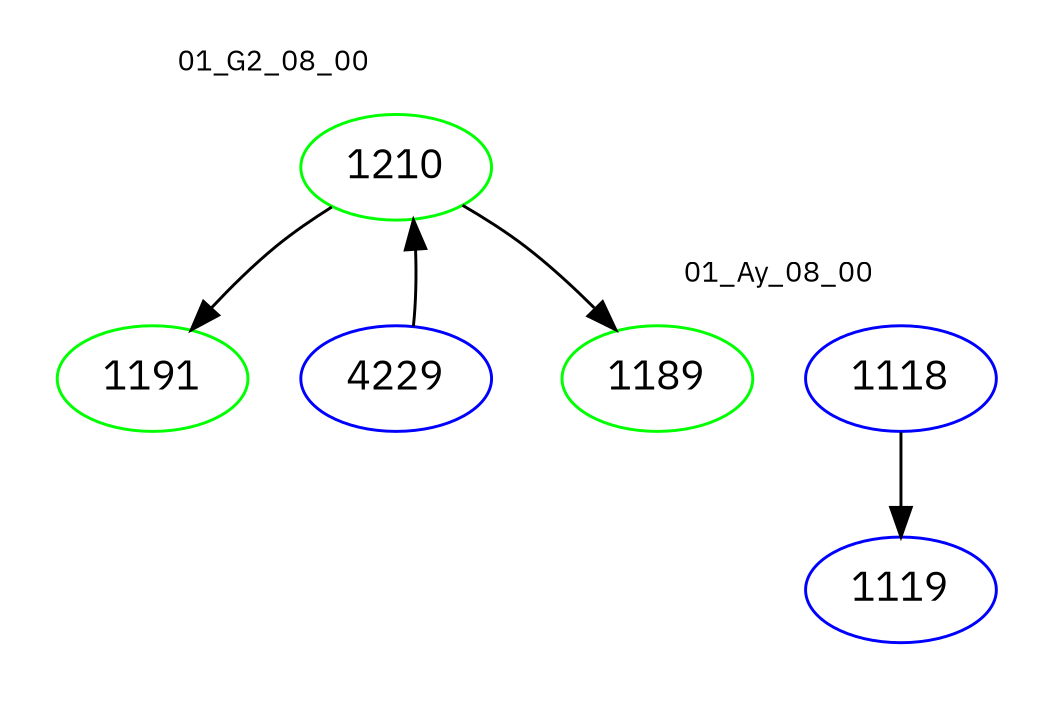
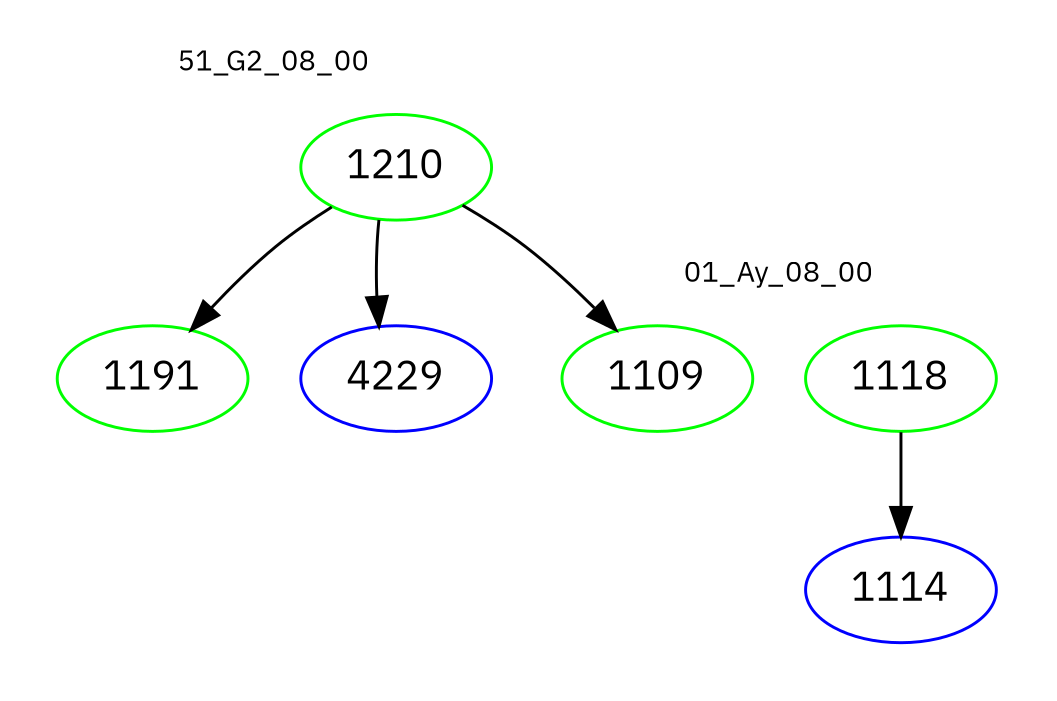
cluster "01_G2_08_00": label "01_G2_08_00" -> "51_G2_08_00"
edge "4229" -> "1210": reversed
node "1189": label "1189" -> "1109"
node "1118": color blue -> green
node "1119": label "1119" -> "1114"
